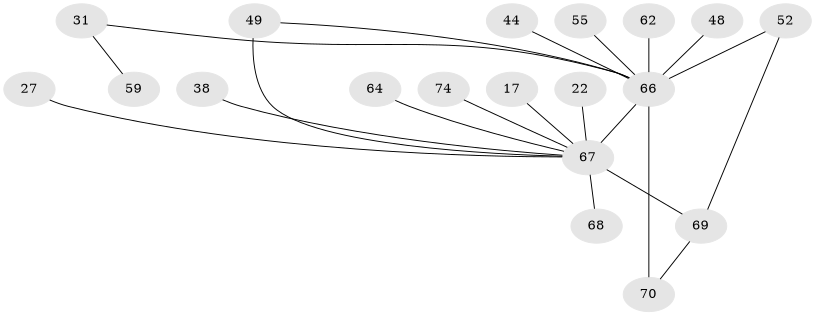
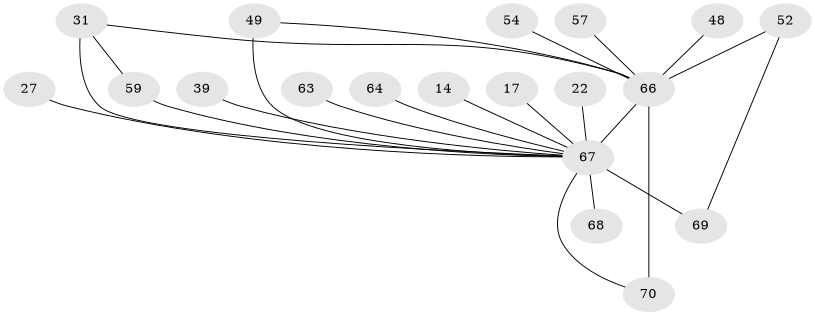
node "44": label "44" -> "54"
node "55": label "55" -> "57"
node "62": removed
node "38": label "38" -> "39"
node "63": added
node "74": label "74" -> "14"
edge "59" -- "67": added
edge "31" -- "67": added
edge "69" -- "70": now "67" -- "70"
